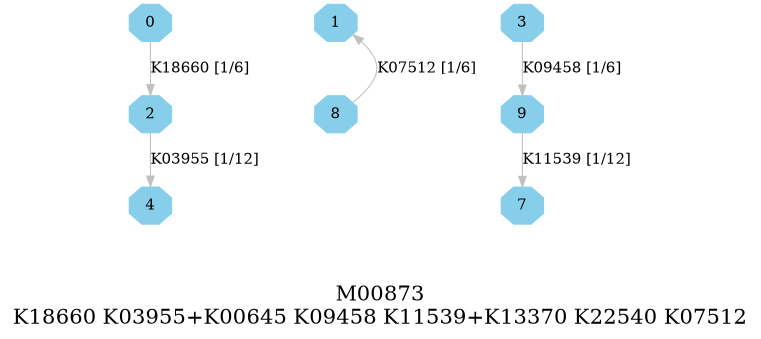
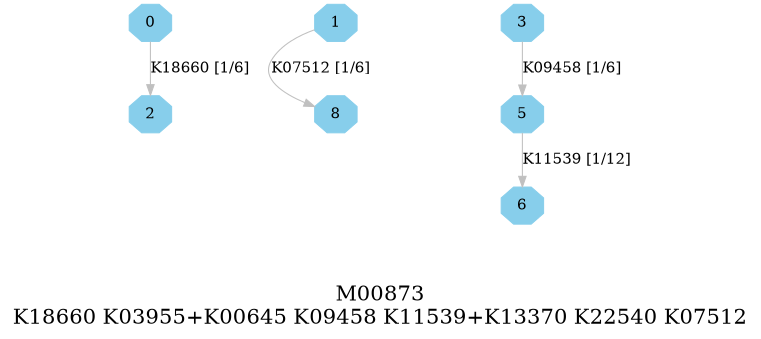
edge "8" -> "1": reversed
node "9": label "9" -> "5"
node "4": removed
node "7": label "7" -> "6"
